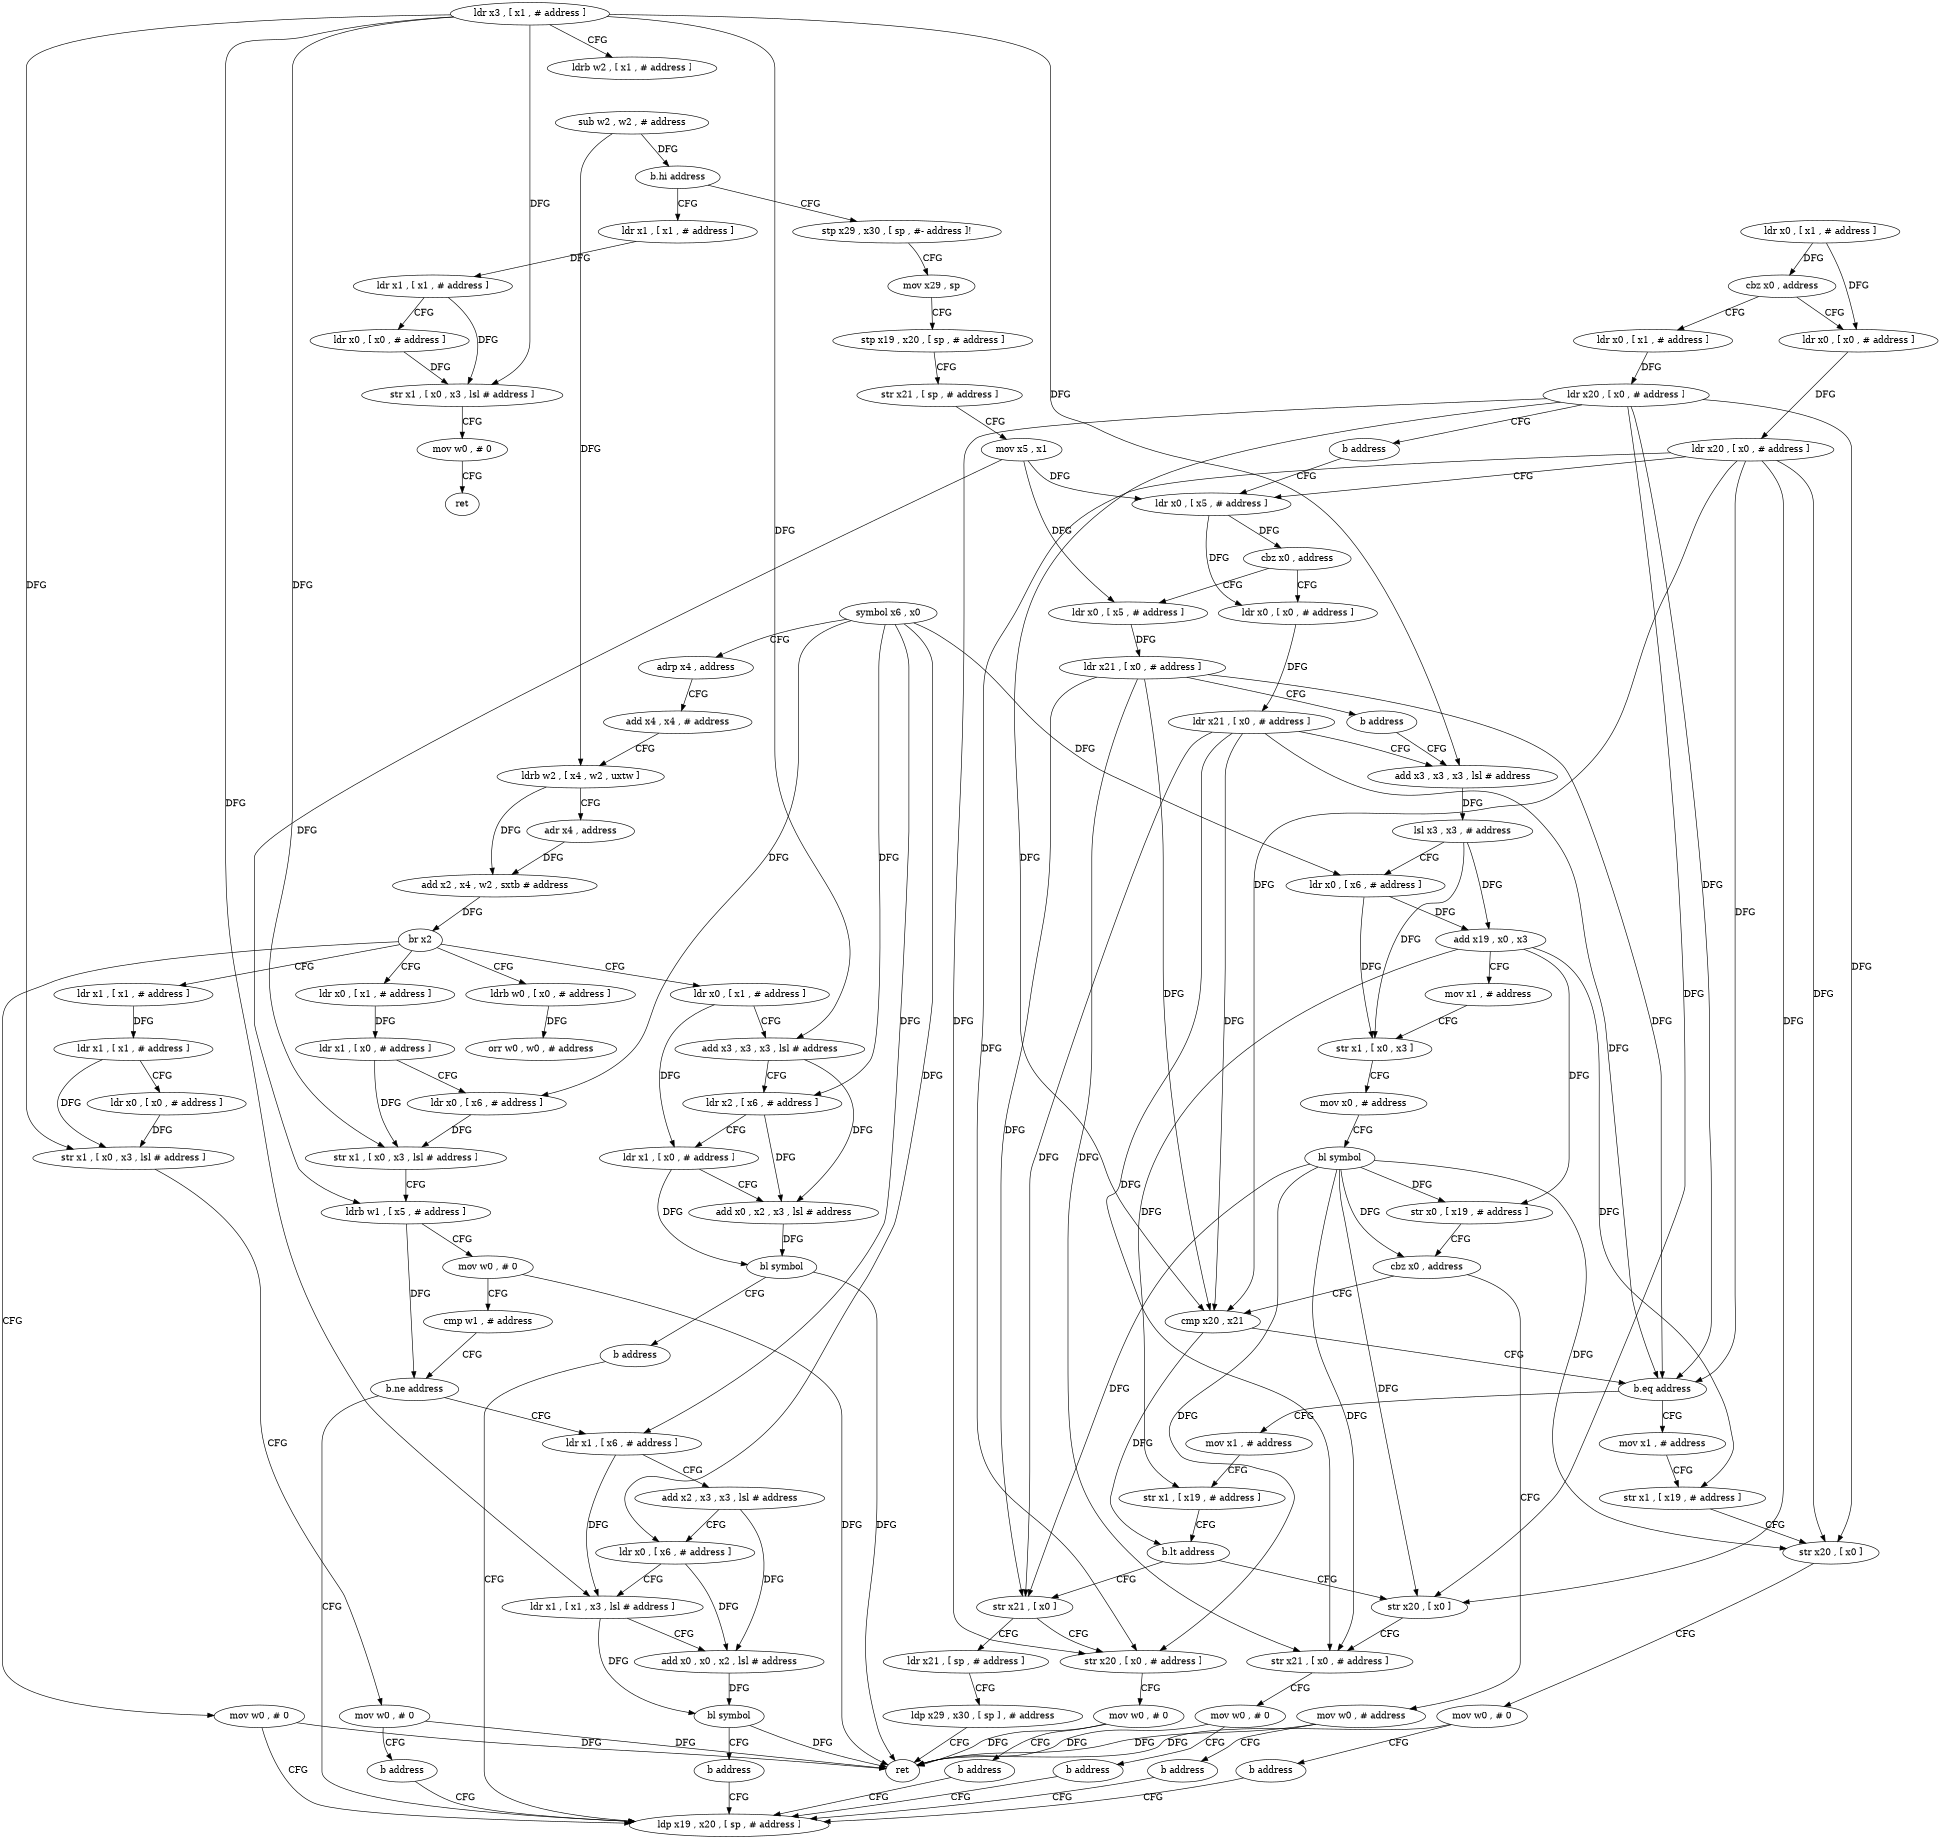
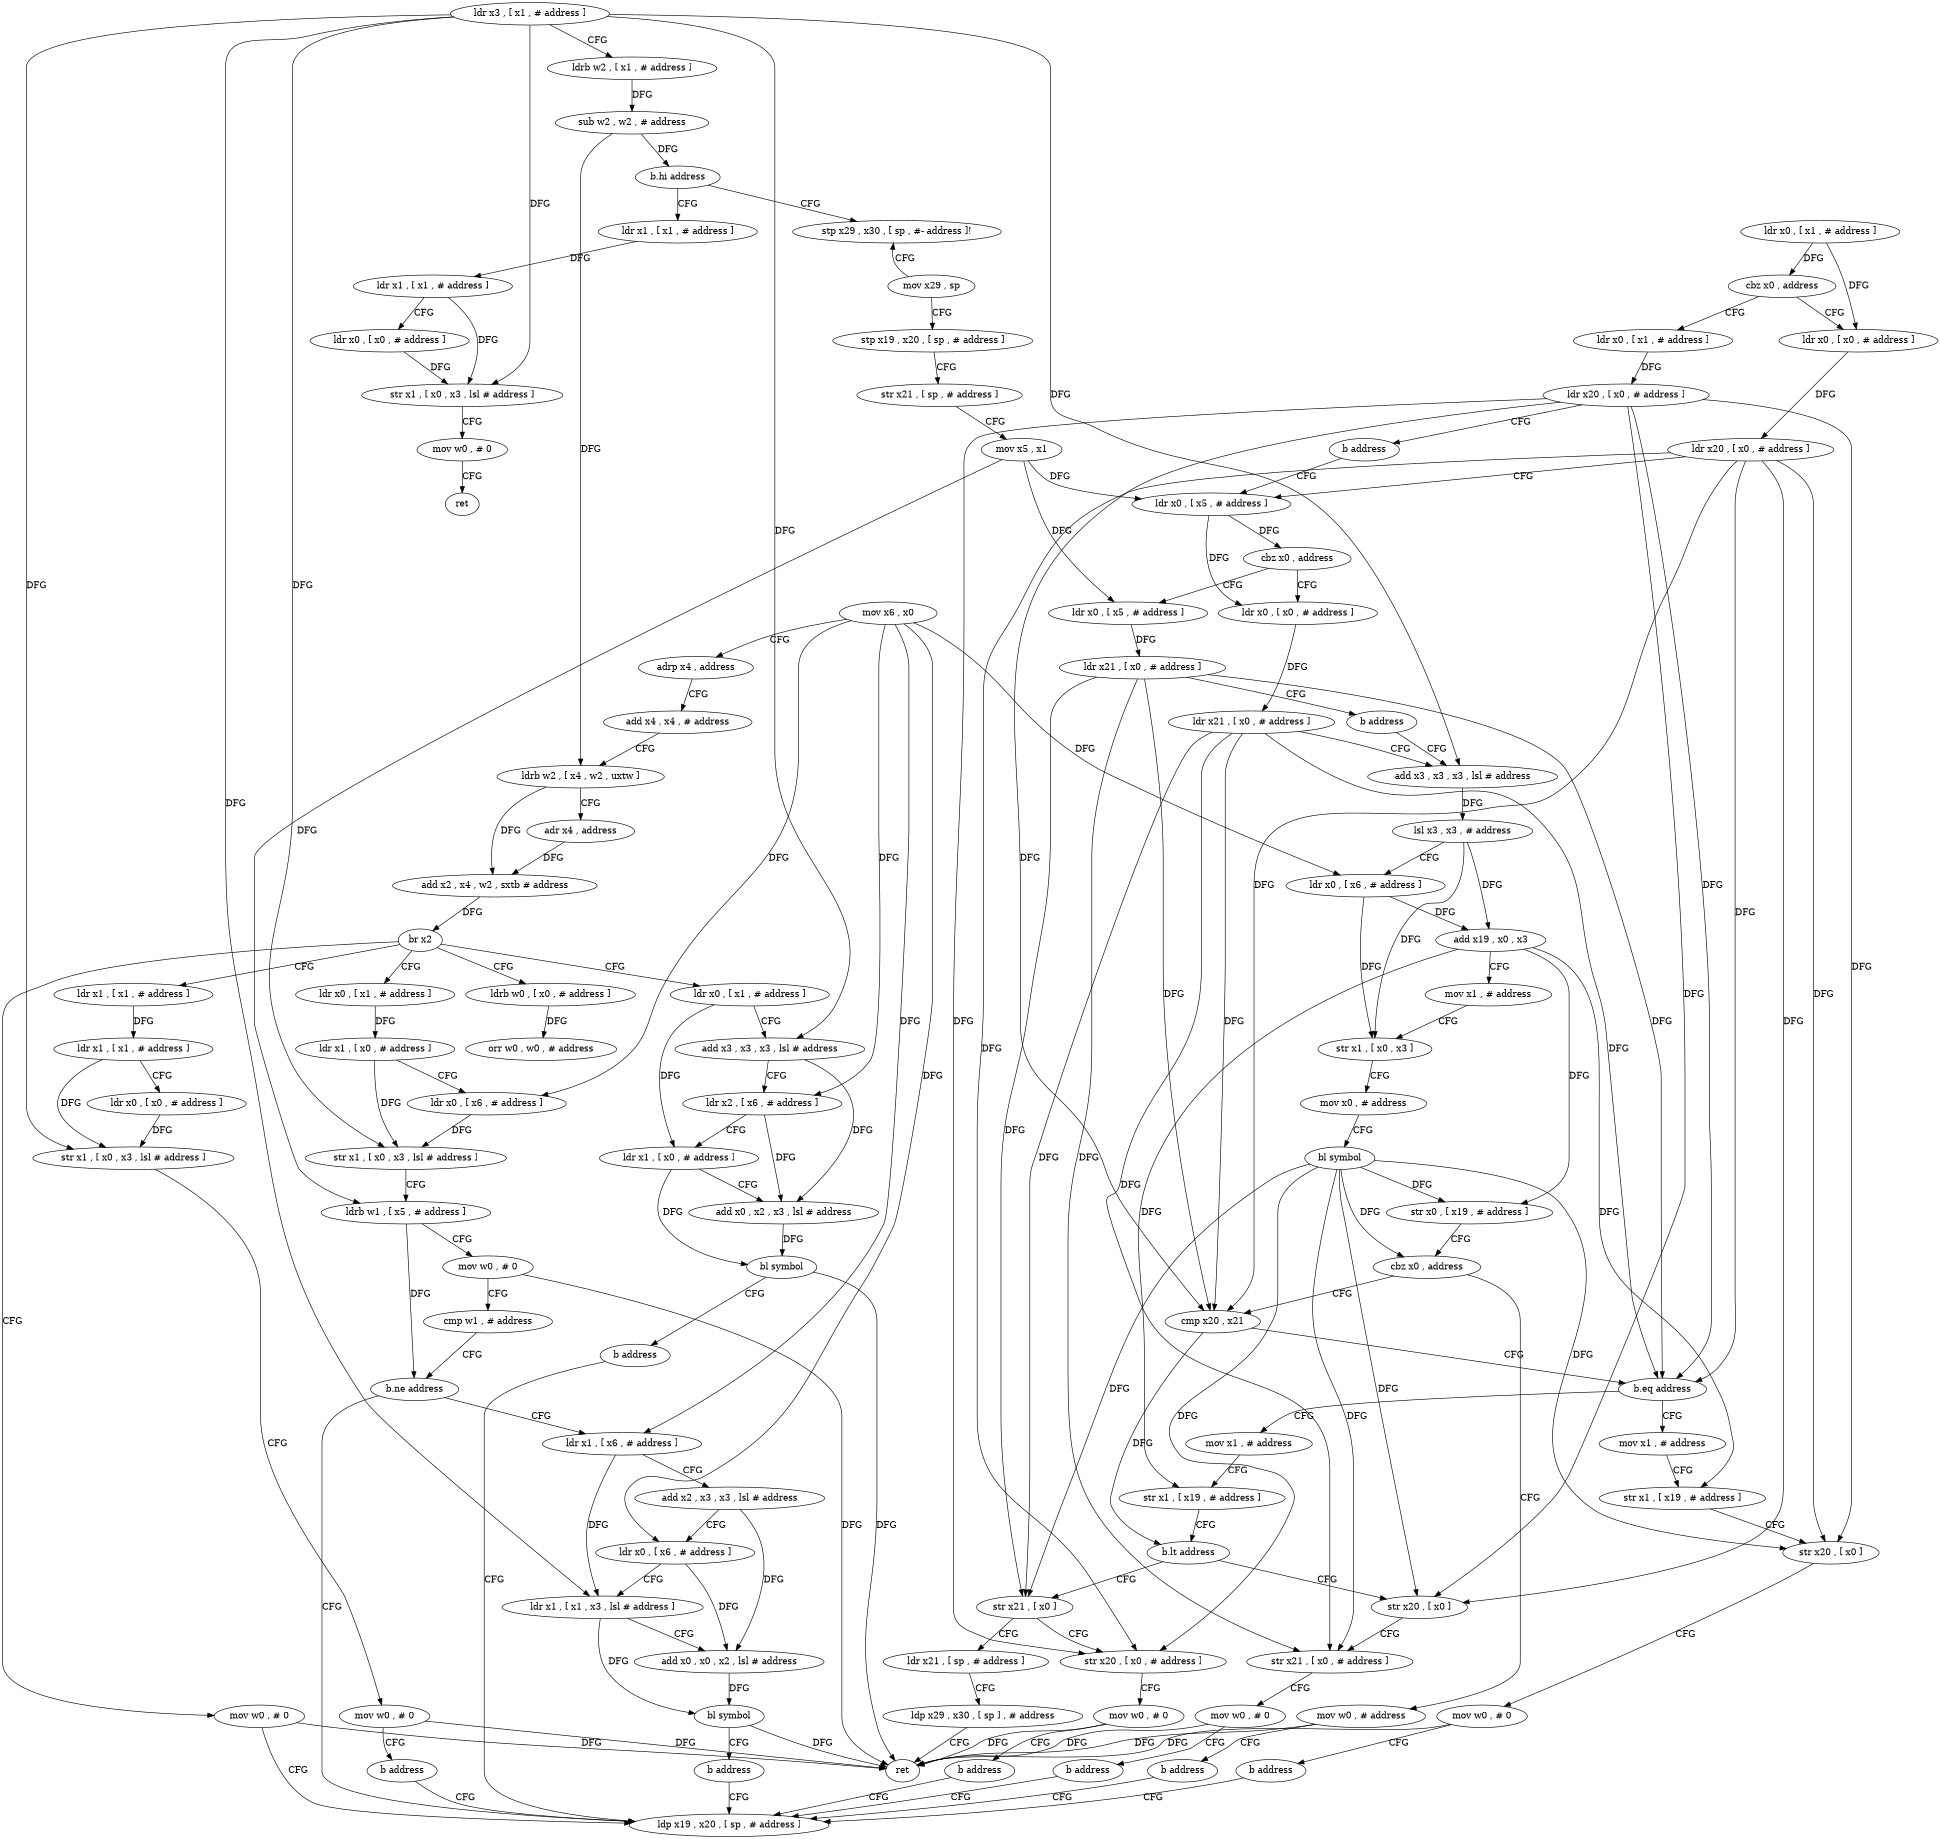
edge "ldrb w2 , [ x1 , # address ]" -> "sub w2 , w2 , # address": added, label "DFG"
edge "stp x29 , x30 , [ sp , #- address ]!" -> "mov x29 , sp": reversed
node "symbol x6 , x0": label "symbol x6 , x0" -> "mov x6 , x0"
